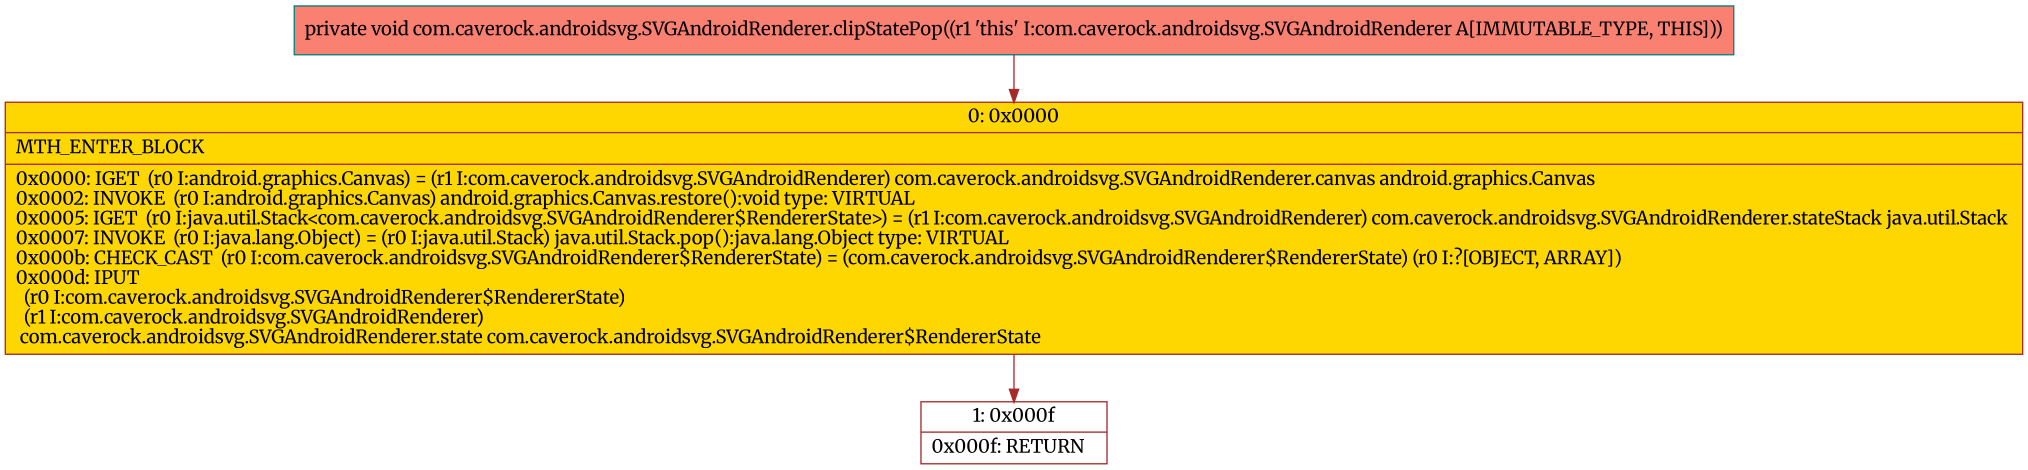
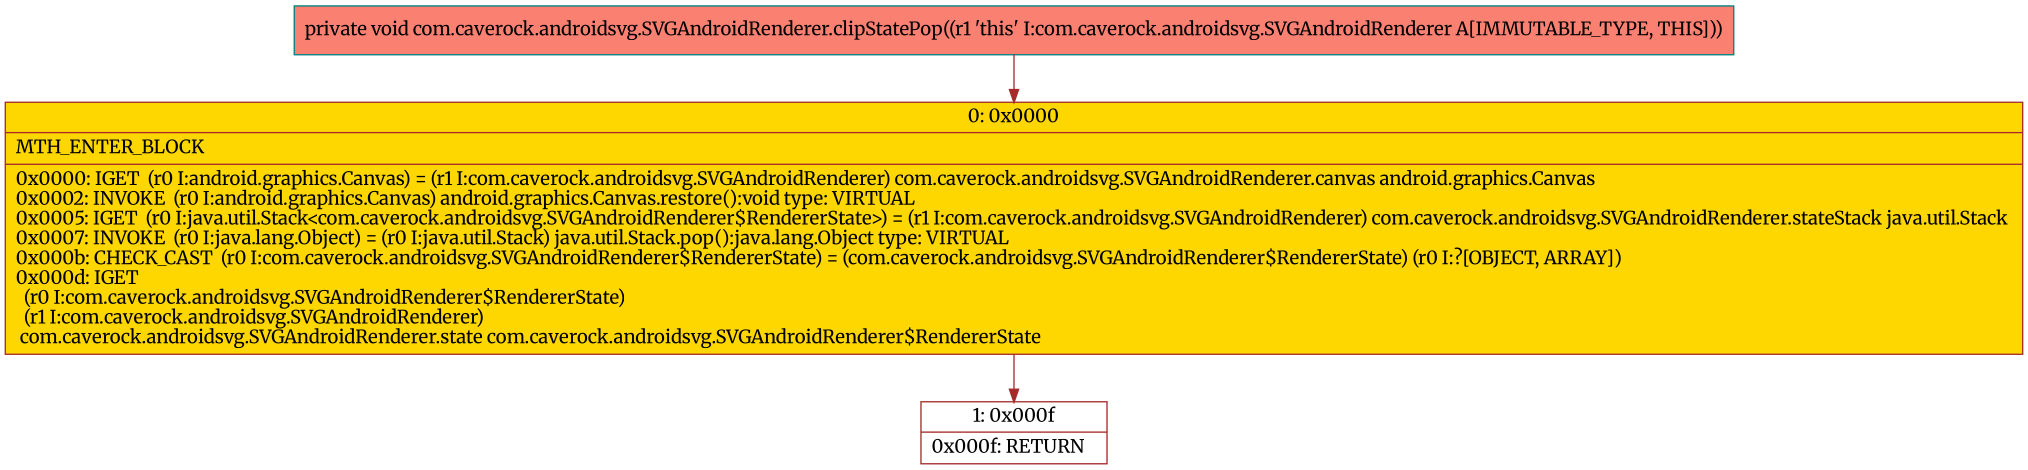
node "0: 0x0000": text "0x000d: IPUT" -> "0x000d: IGET"
